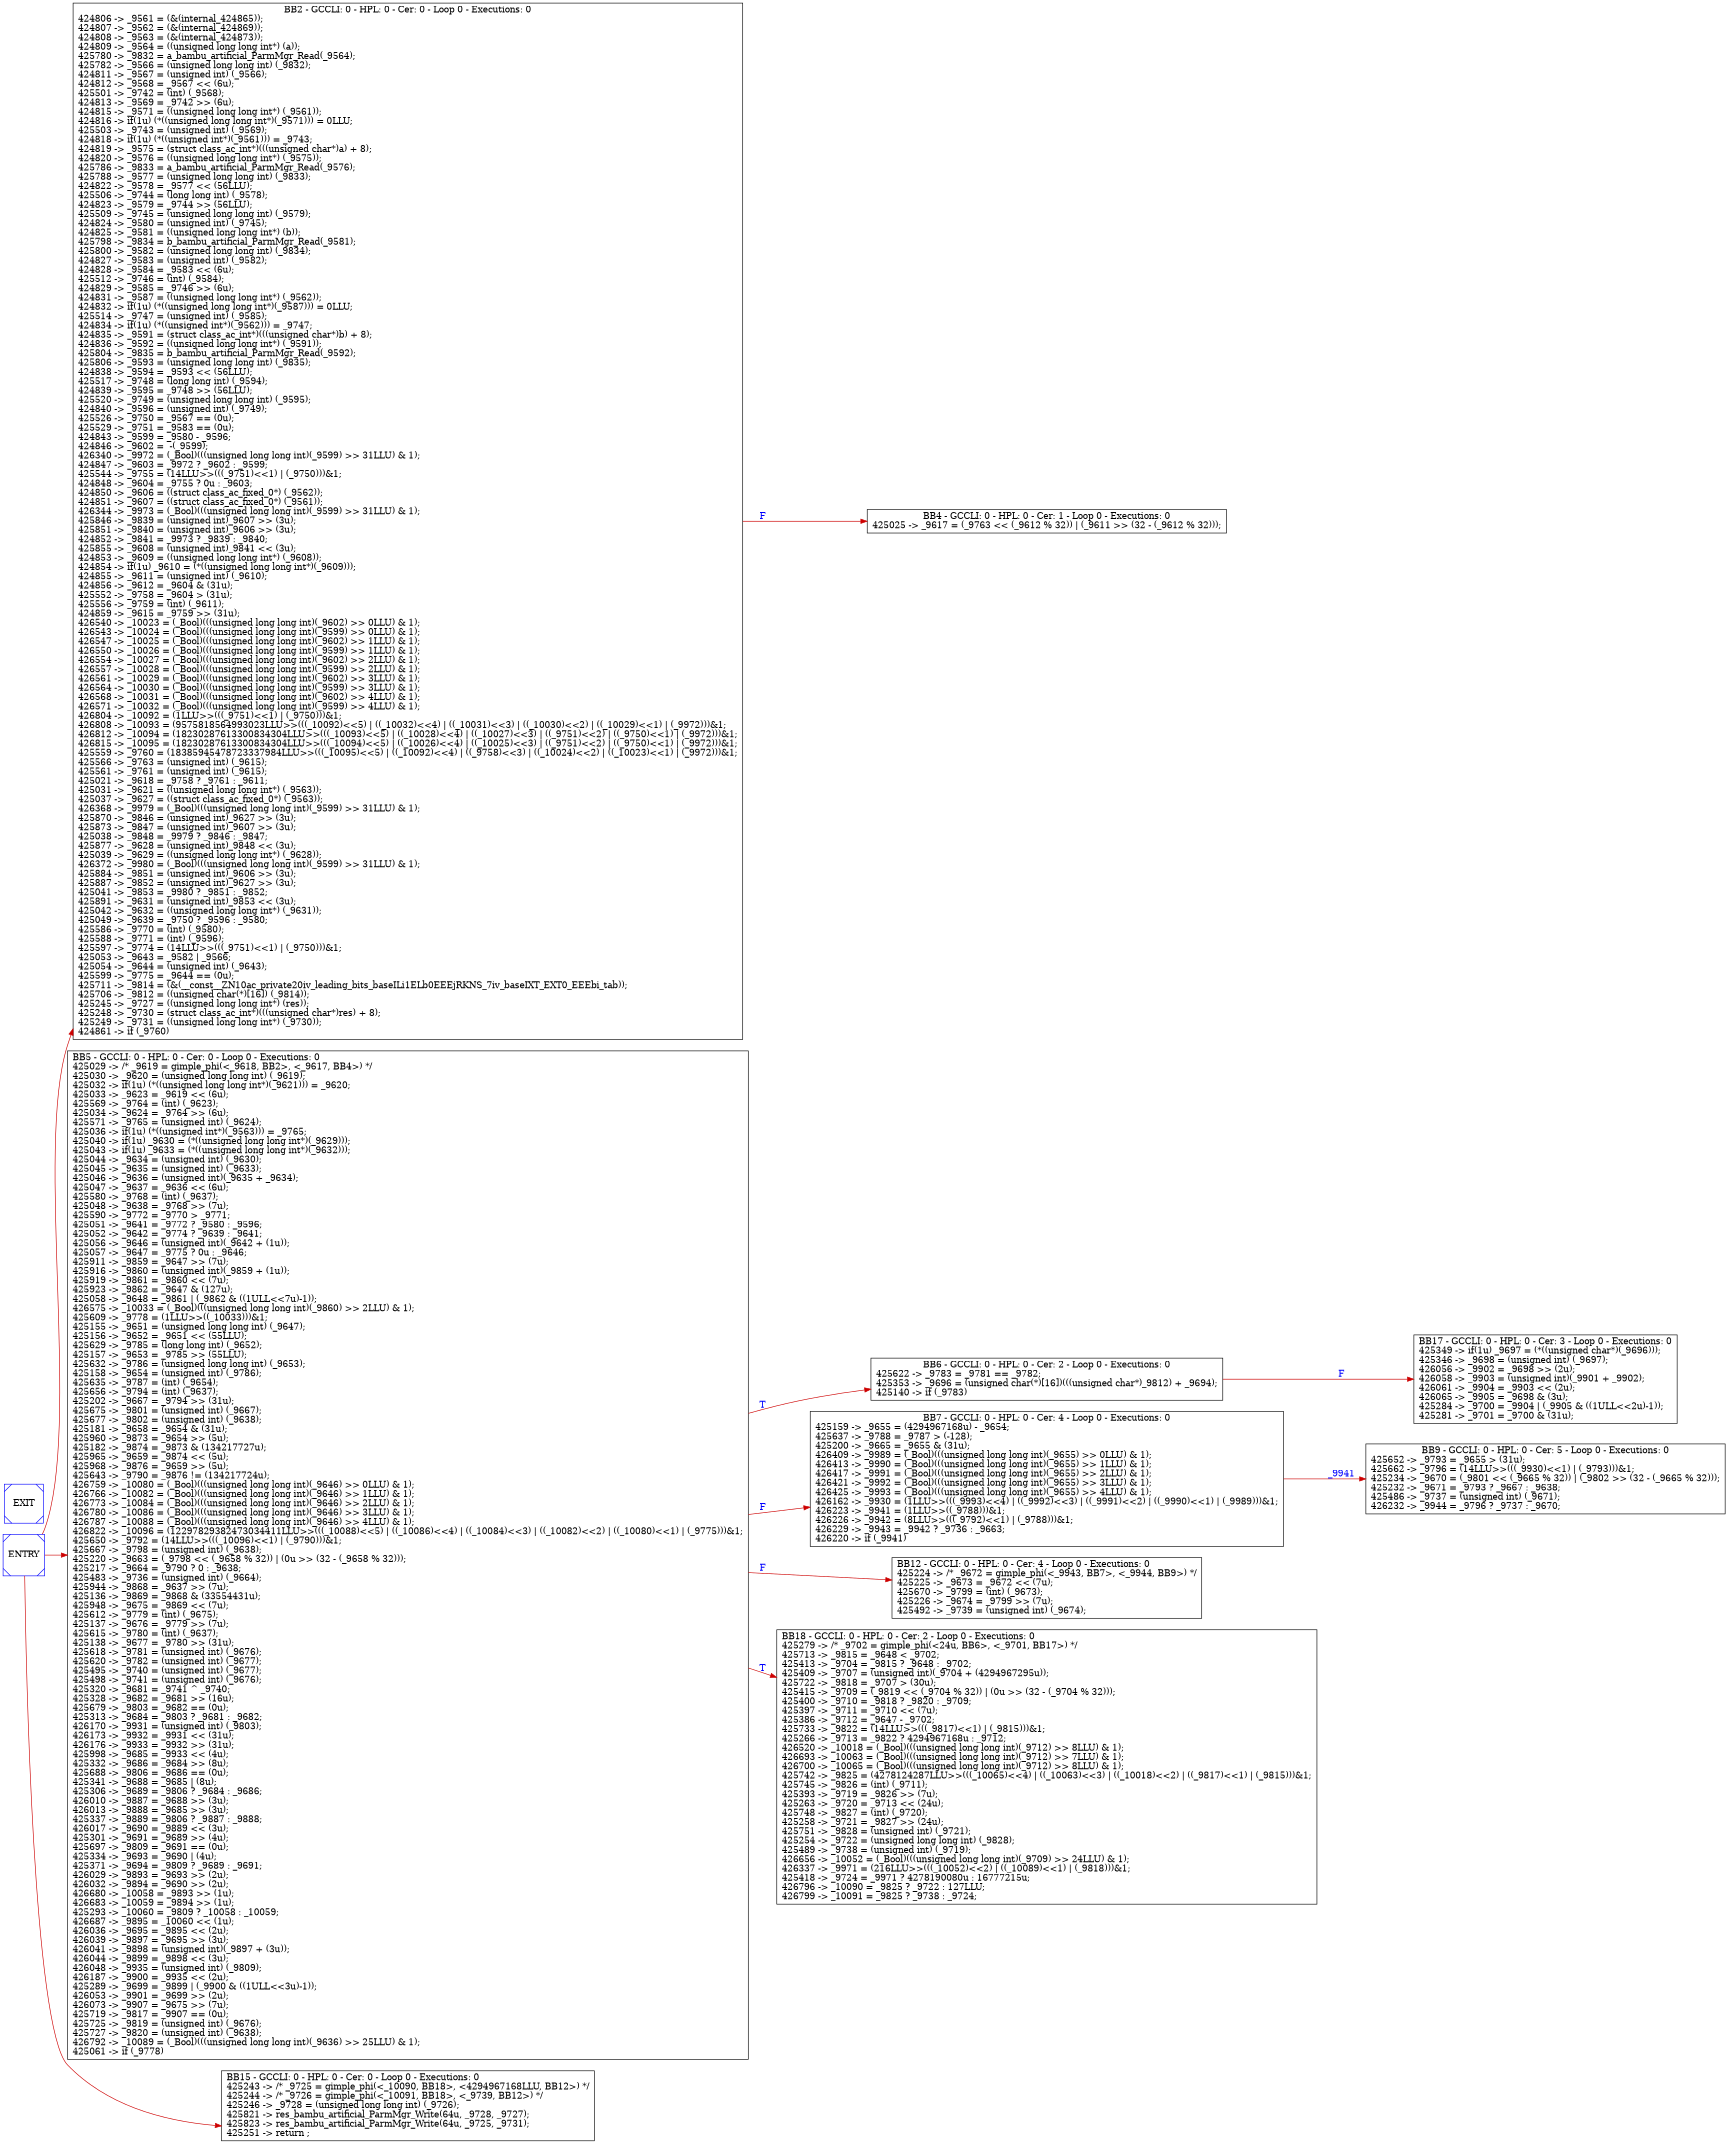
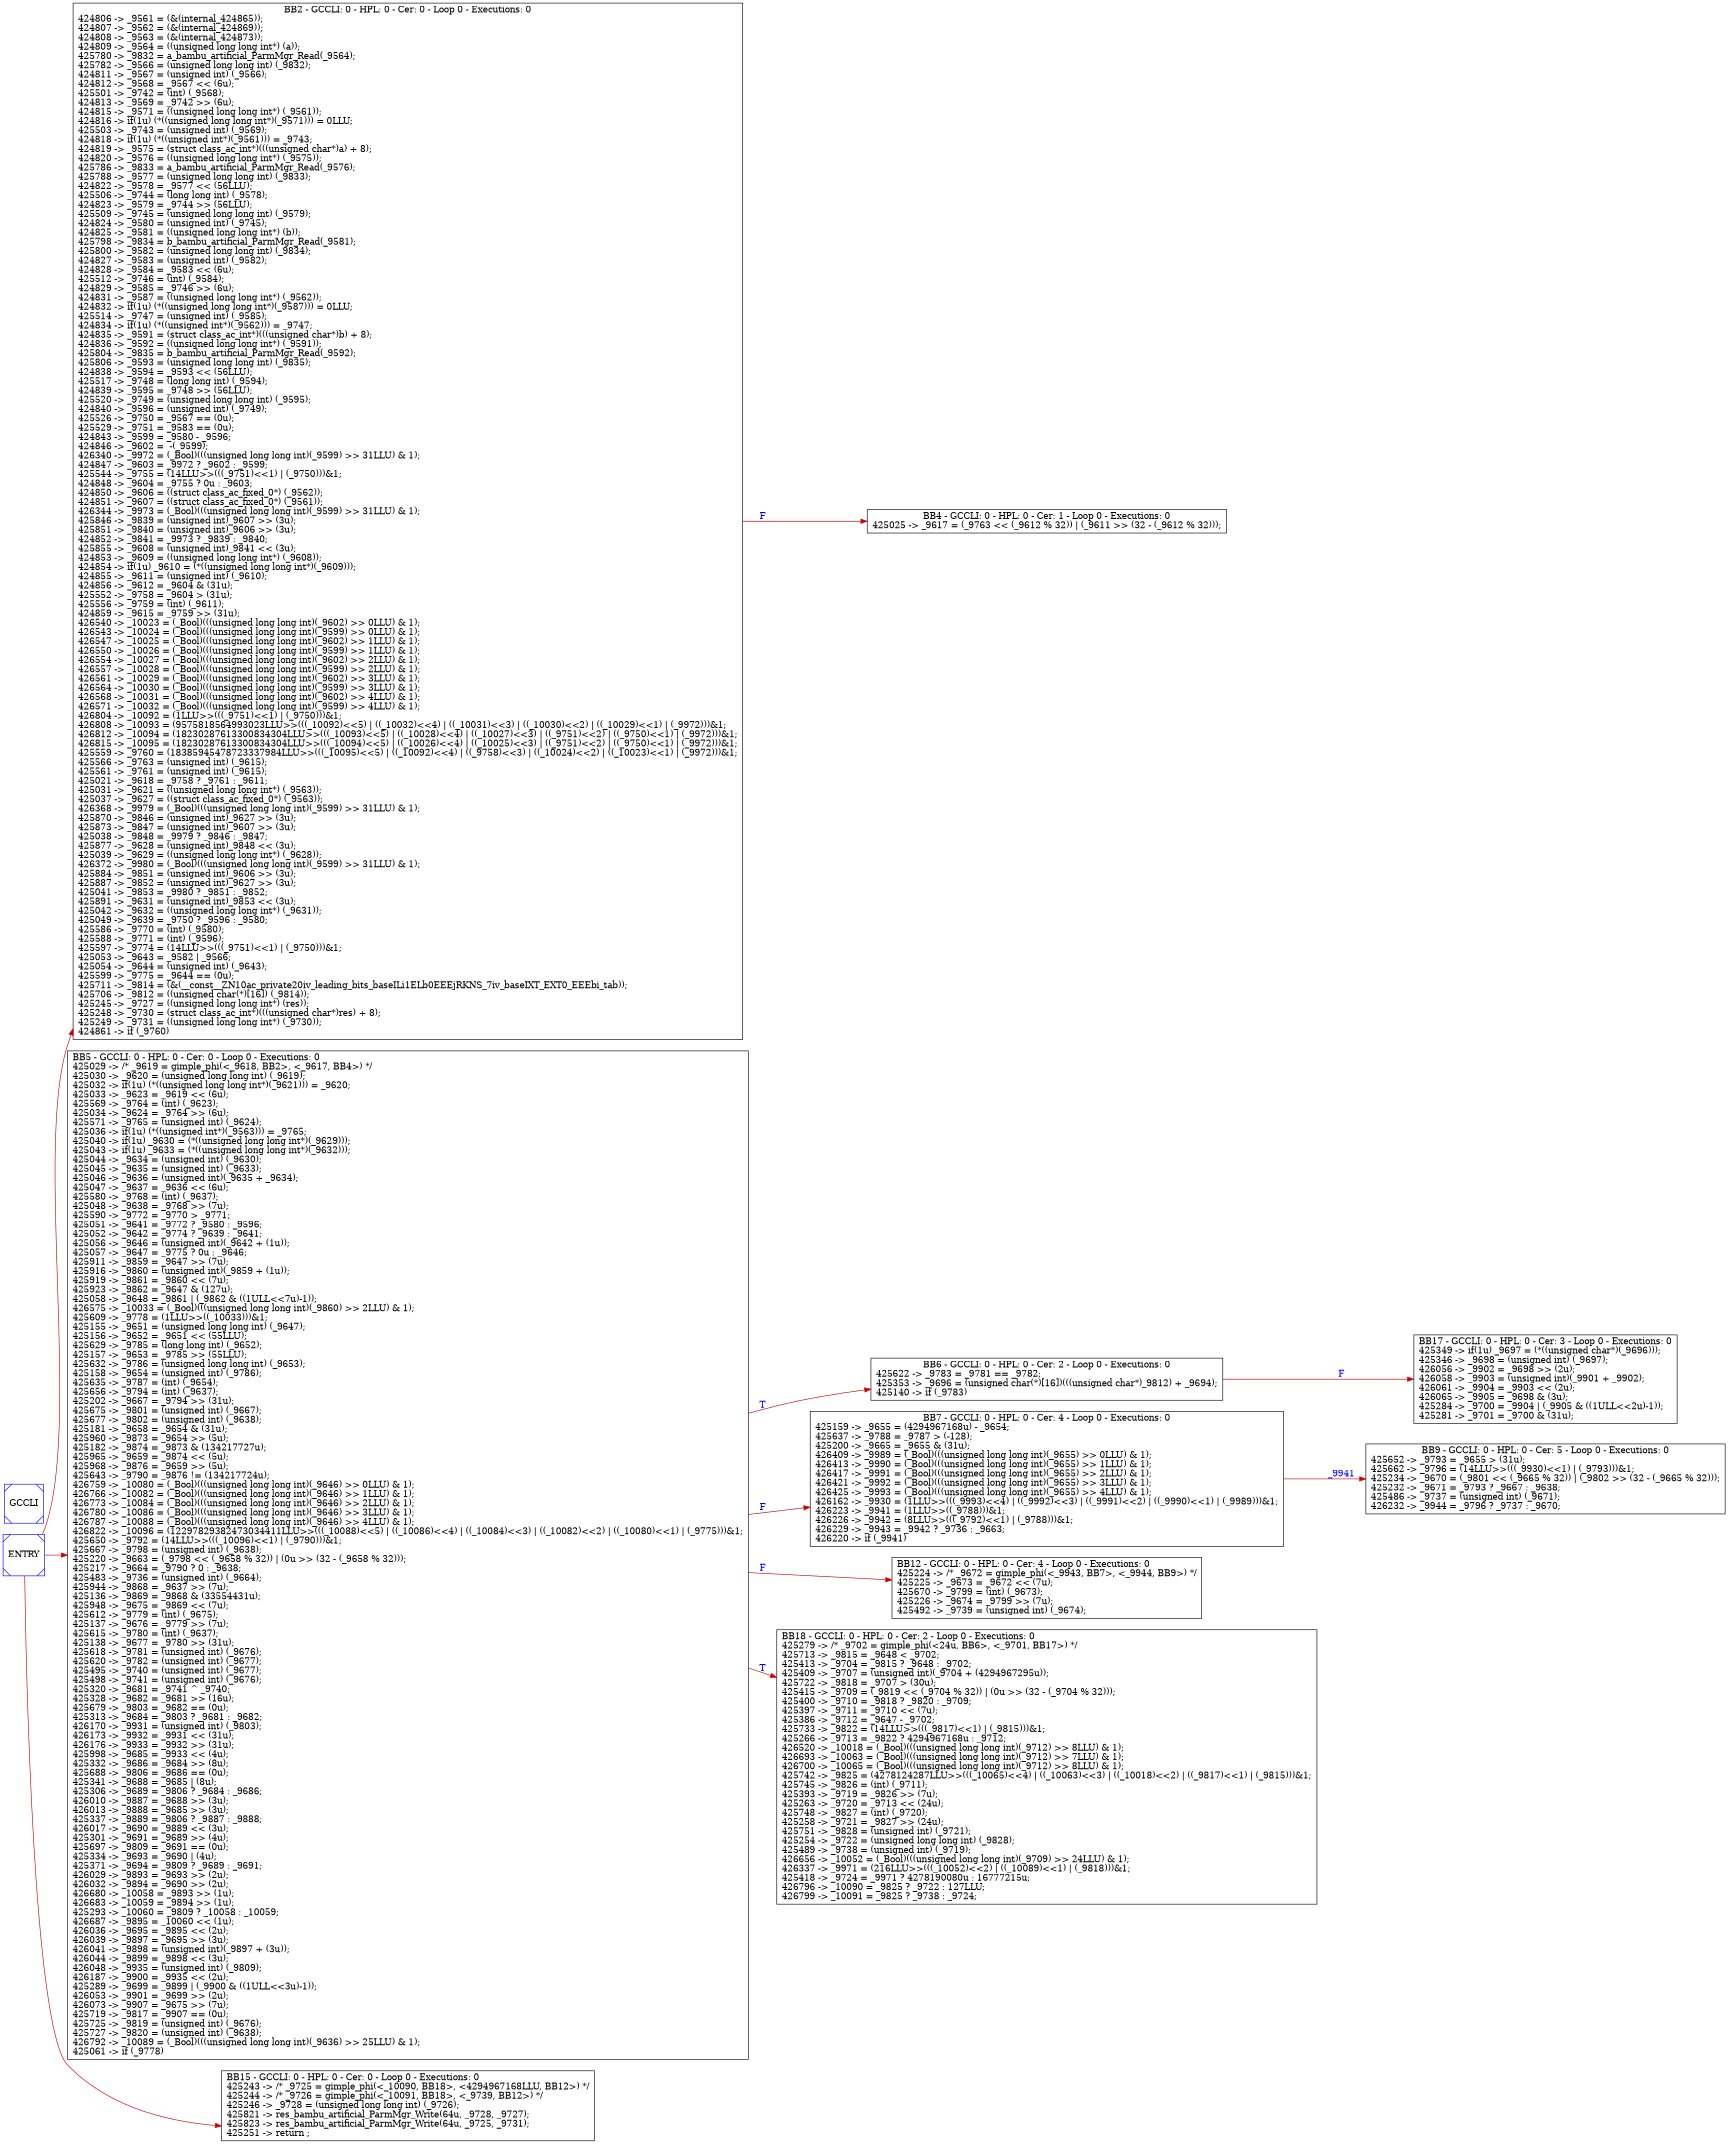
node "EXIT": label "EXIT" -> "GCCLI"
